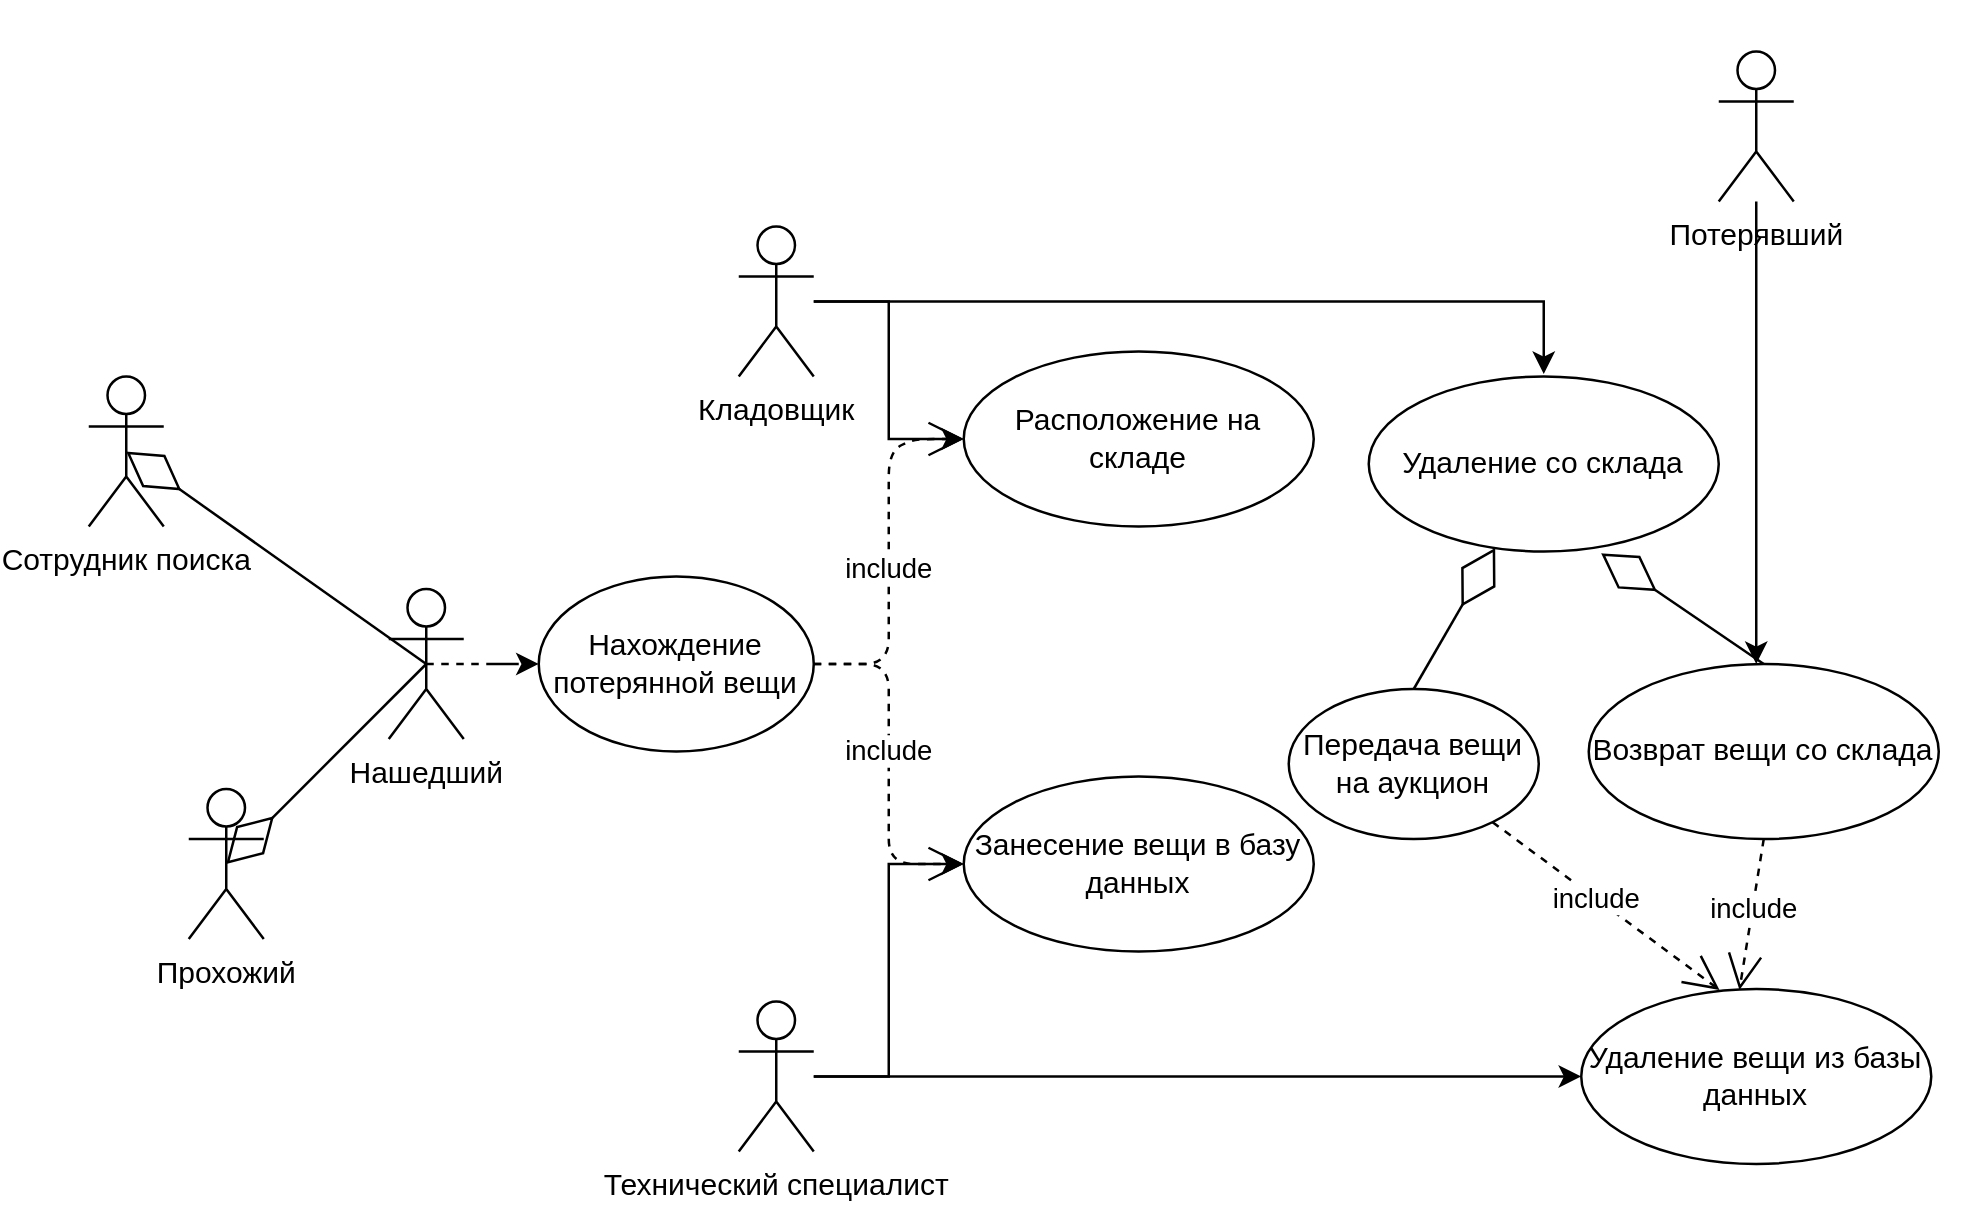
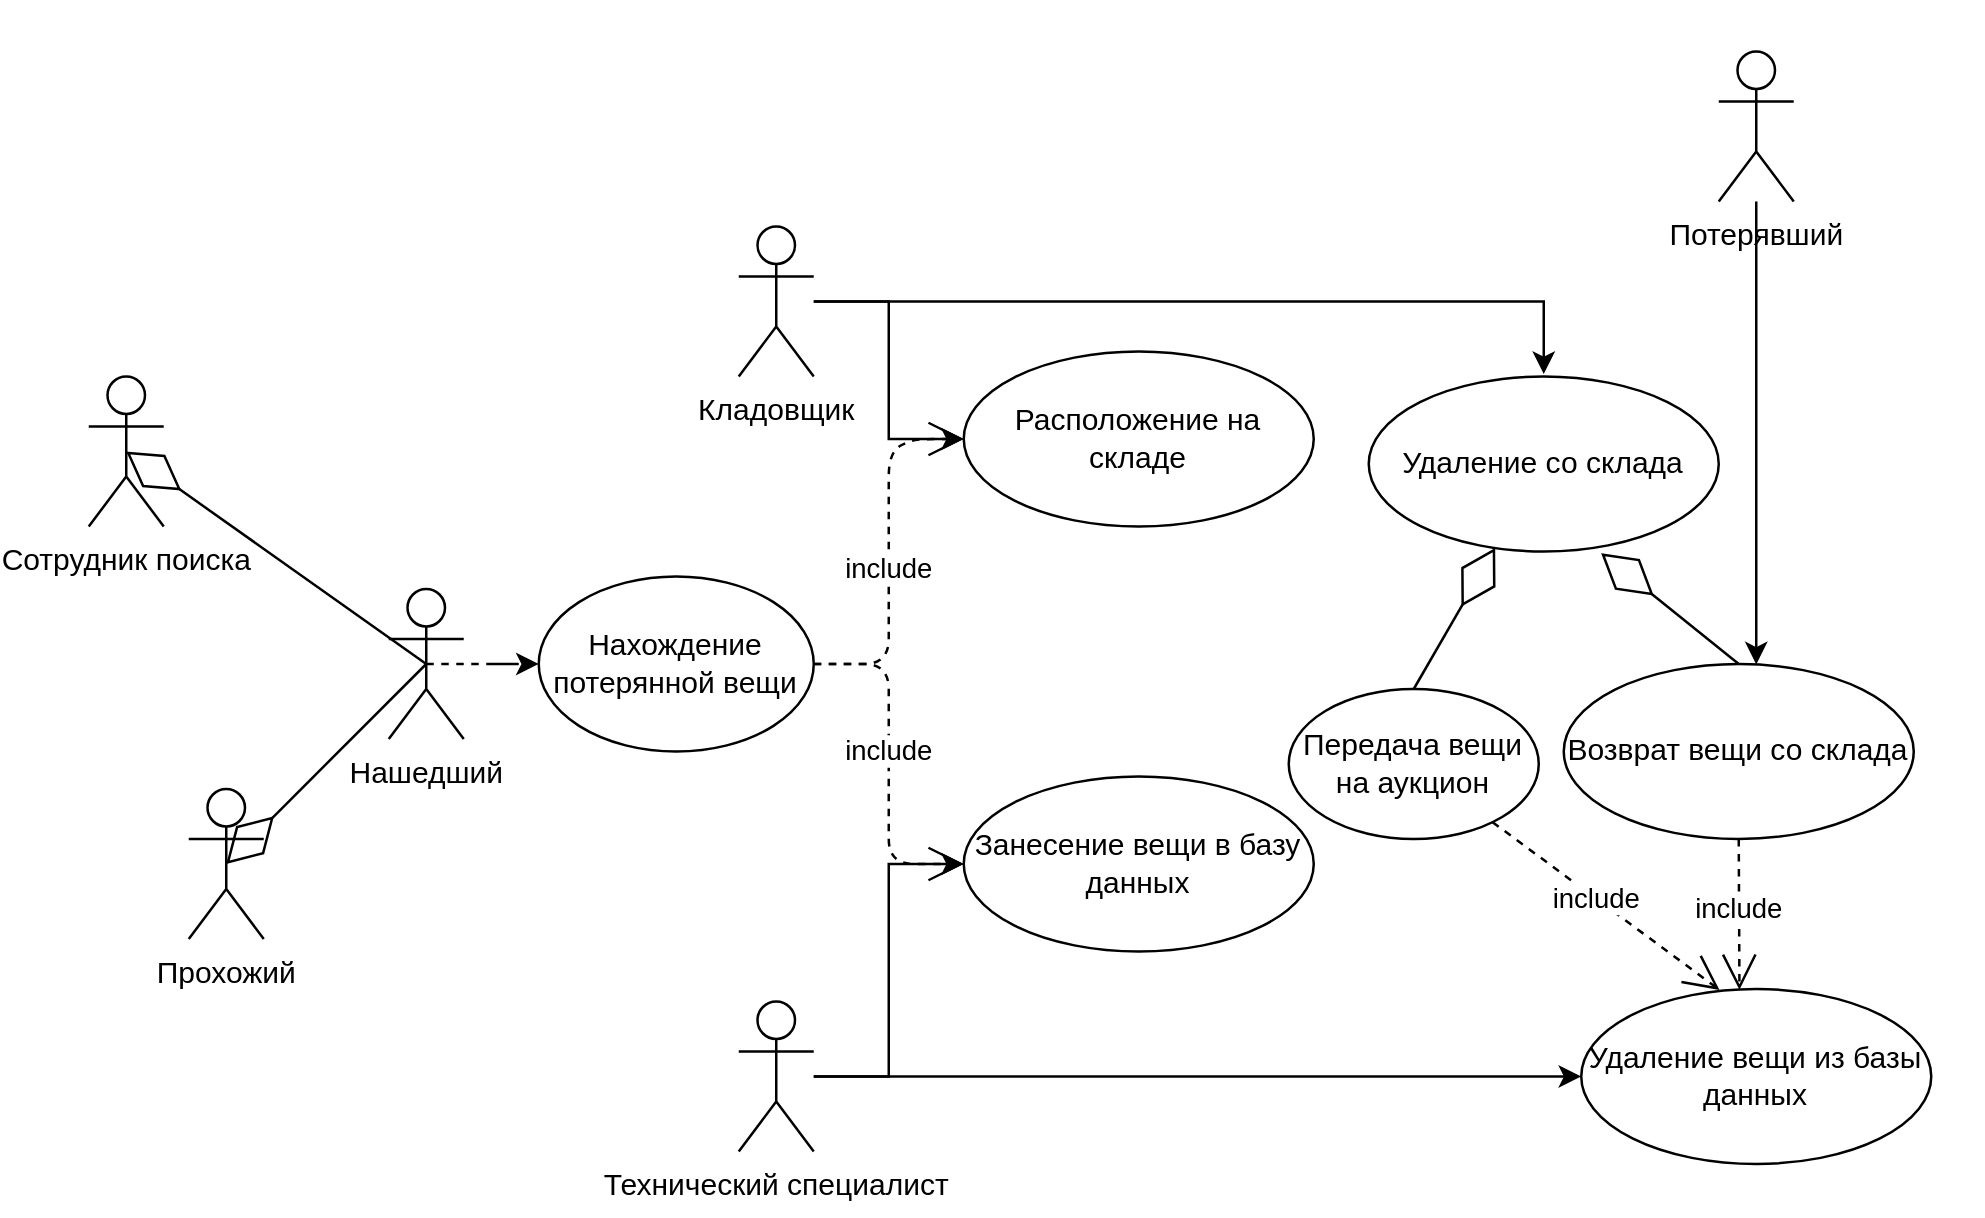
node "Возврат вещи со склада": moved (1764, 751) -> (1739, 751)
